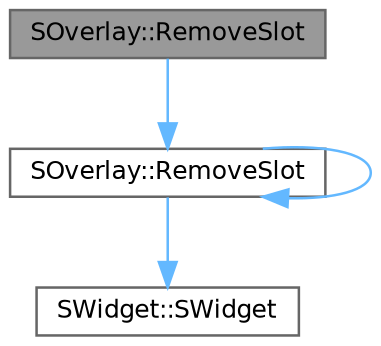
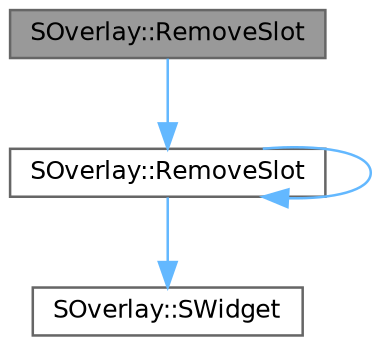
node "SWidget::SWidget": label "SWidget::SWidget" -> "SOverlay::SWidget"
